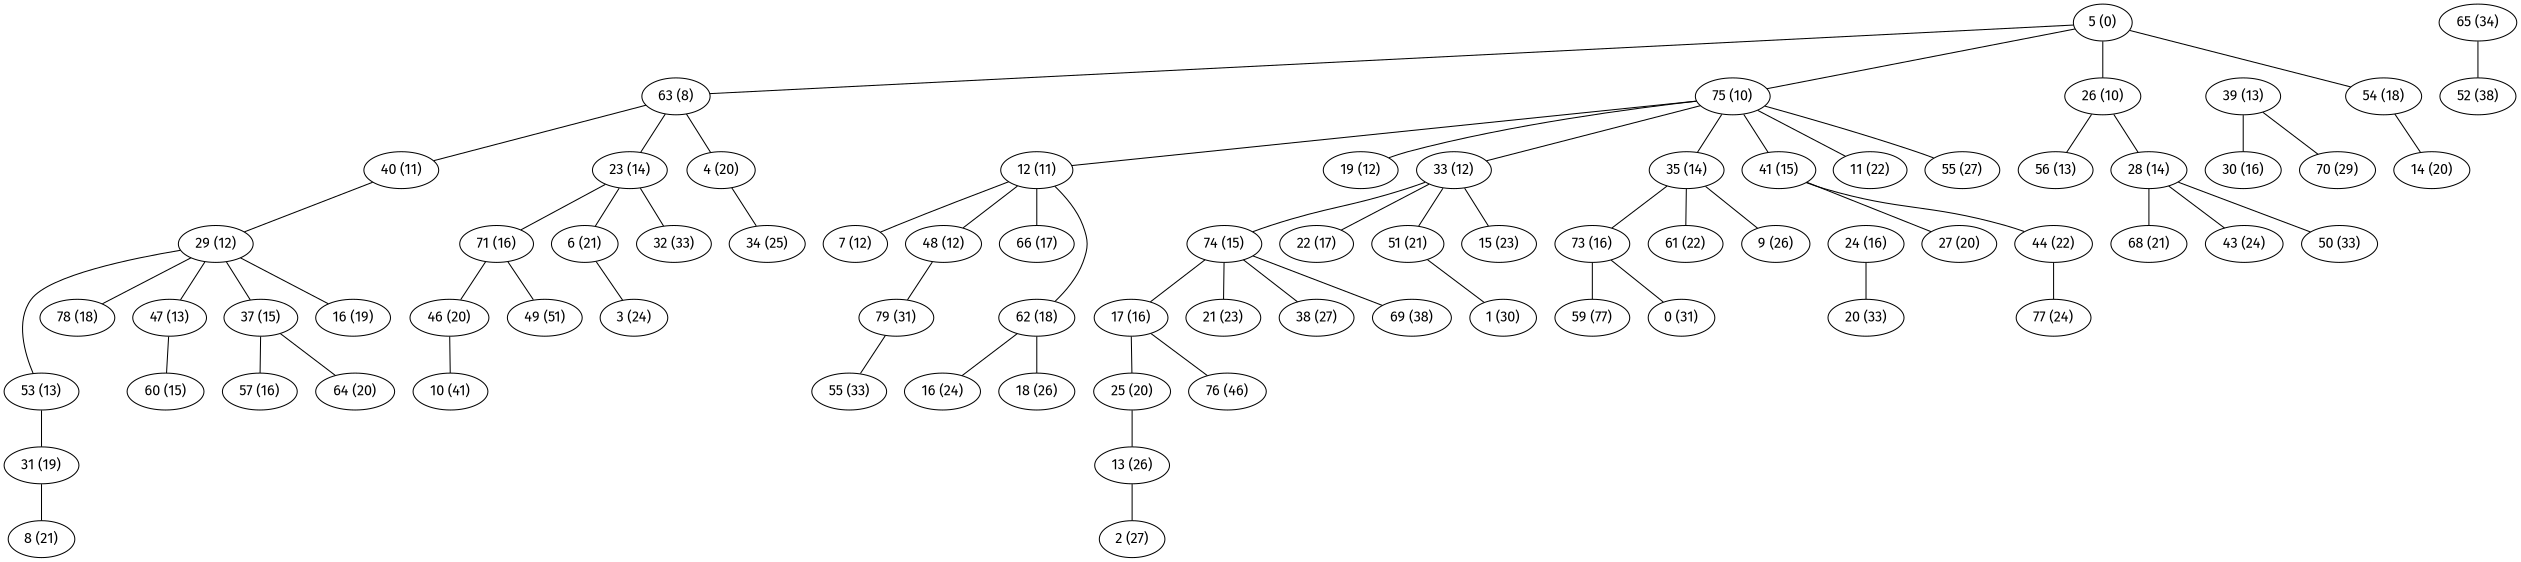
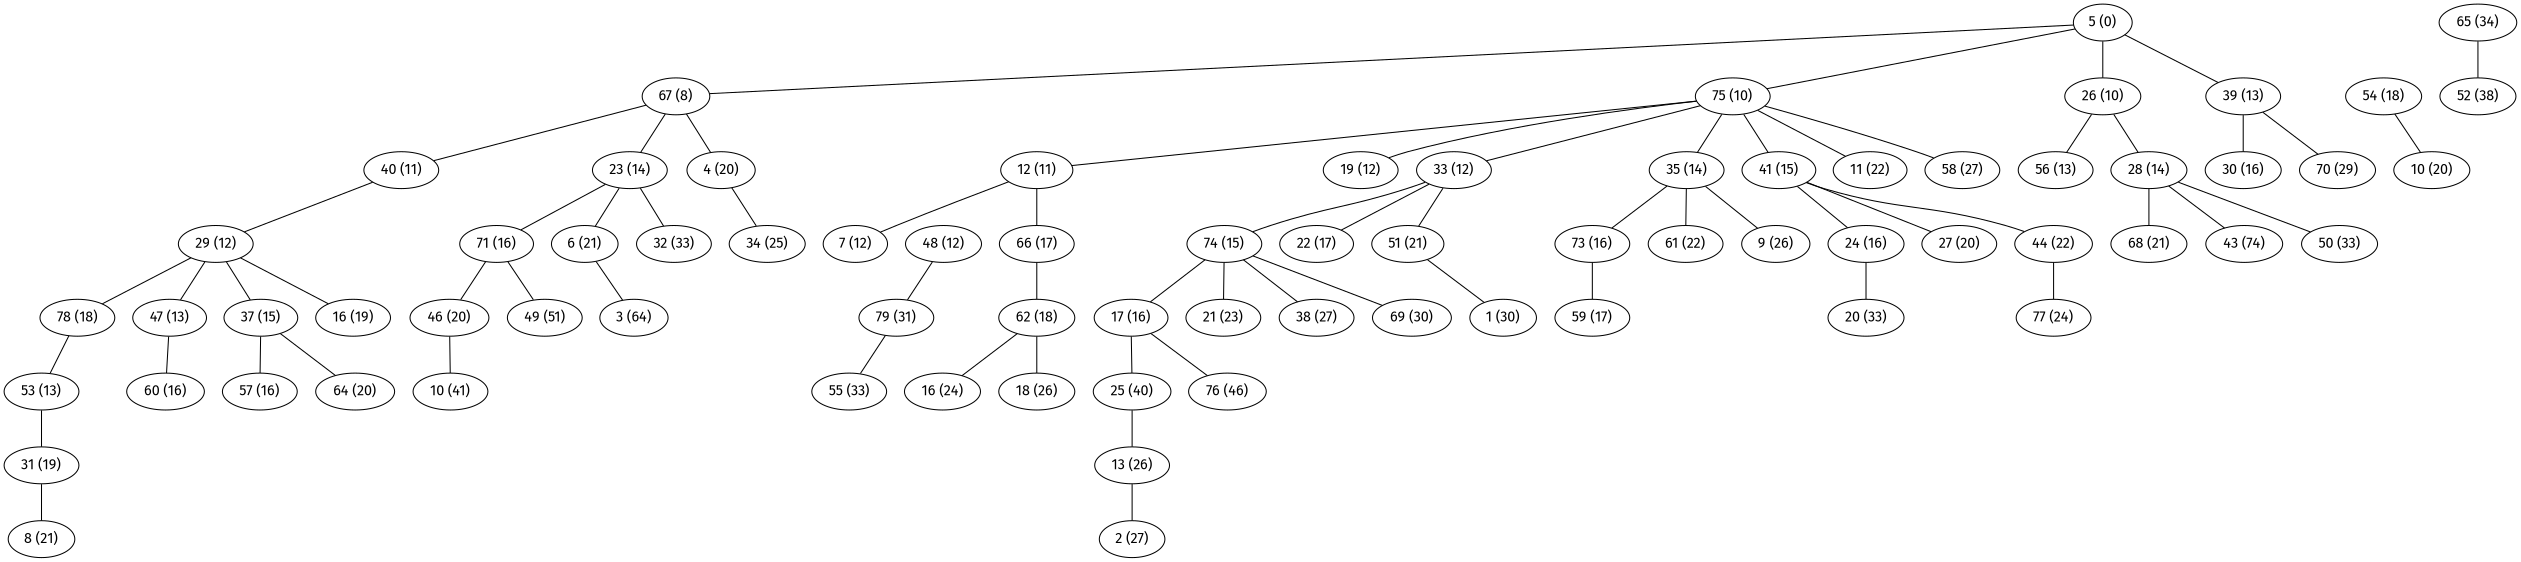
edge "5 (0)" -- "54 (18)": now "5 (0)" -- "39 (13)"
node "63 (8)": label "63 (8)" -> "67 (8)"
node "55 (27)": label "55 (27)" -> "58 (27)"
node "14 (20)": label "14 (20)" -> "10 (20)"
edge "12 (11)" -- "48 (12)": removed
edge "41 (15)" -- "24 (16)": added
edge "12 (11)" -- "62 (18)": now "66 (17)" -- "62 (18)"
node "15 (23)": removed
node "43 (24)": label "43 (24)" -> "43 (74)"
edge "29 (12)" -- "53 (13)": now "78 (18)" -- "53 (13)"
node "3 (24)": label "3 (24)" -> "3 (64)"
node "69 (38)": label "69 (38)" -> "69 (30)"
node "59 (77)": label "59 (77)" -> "59 (17)"
node "0 (31)": removed
node "60 (15)": label "60 (15)" -> "60 (16)"
node "25 (20)": label "25 (20)" -> "25 (40)"
